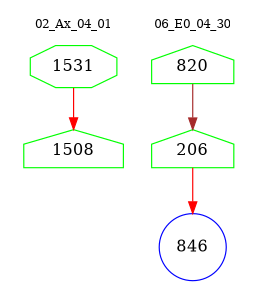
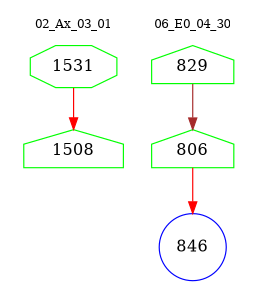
cluster "02_Ax_04_01": label "02_Ax_04_01" -> "02_Ax_03_01"
node "820": label "820" -> "829"
node "206": label "206" -> "806"
